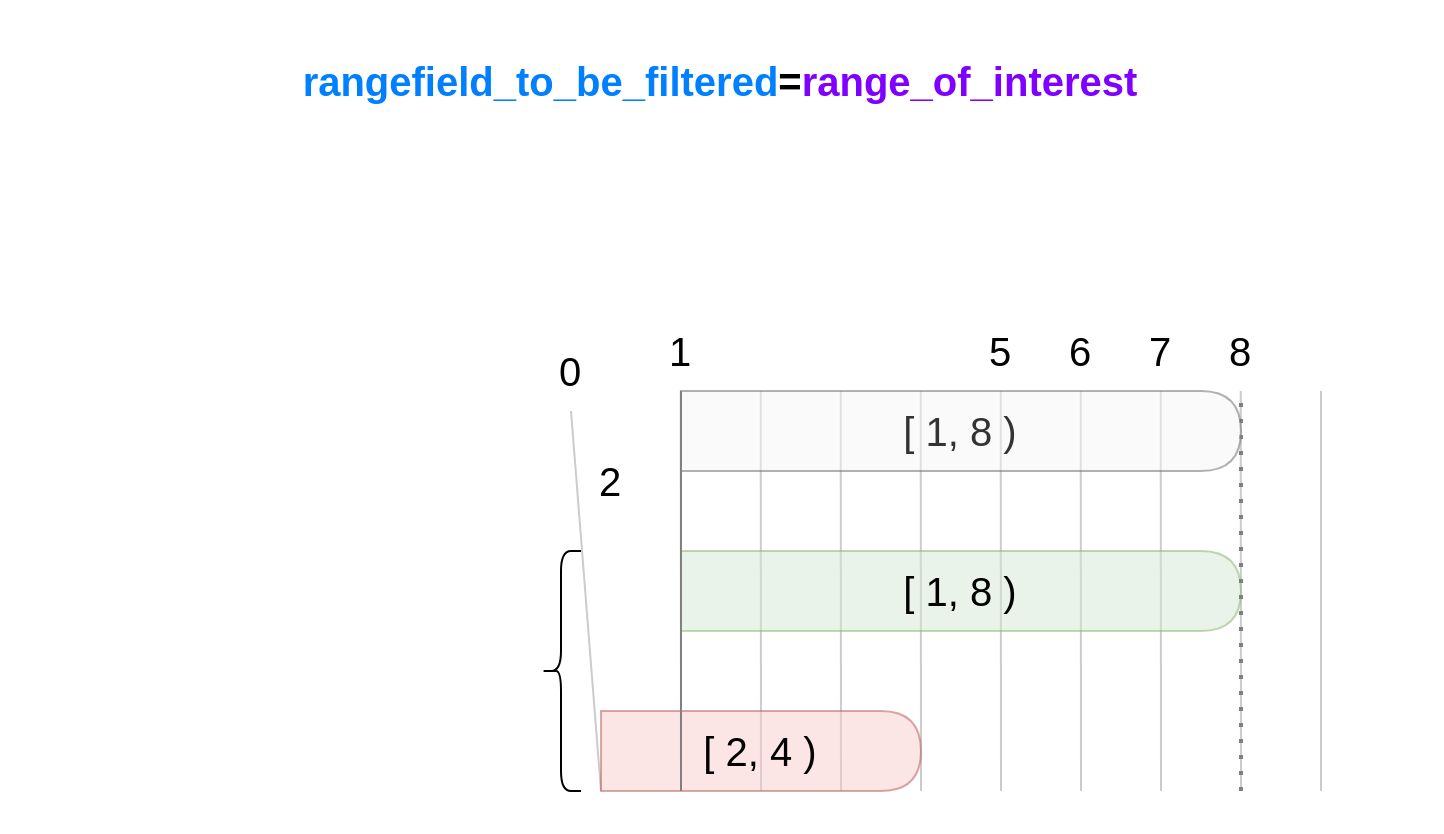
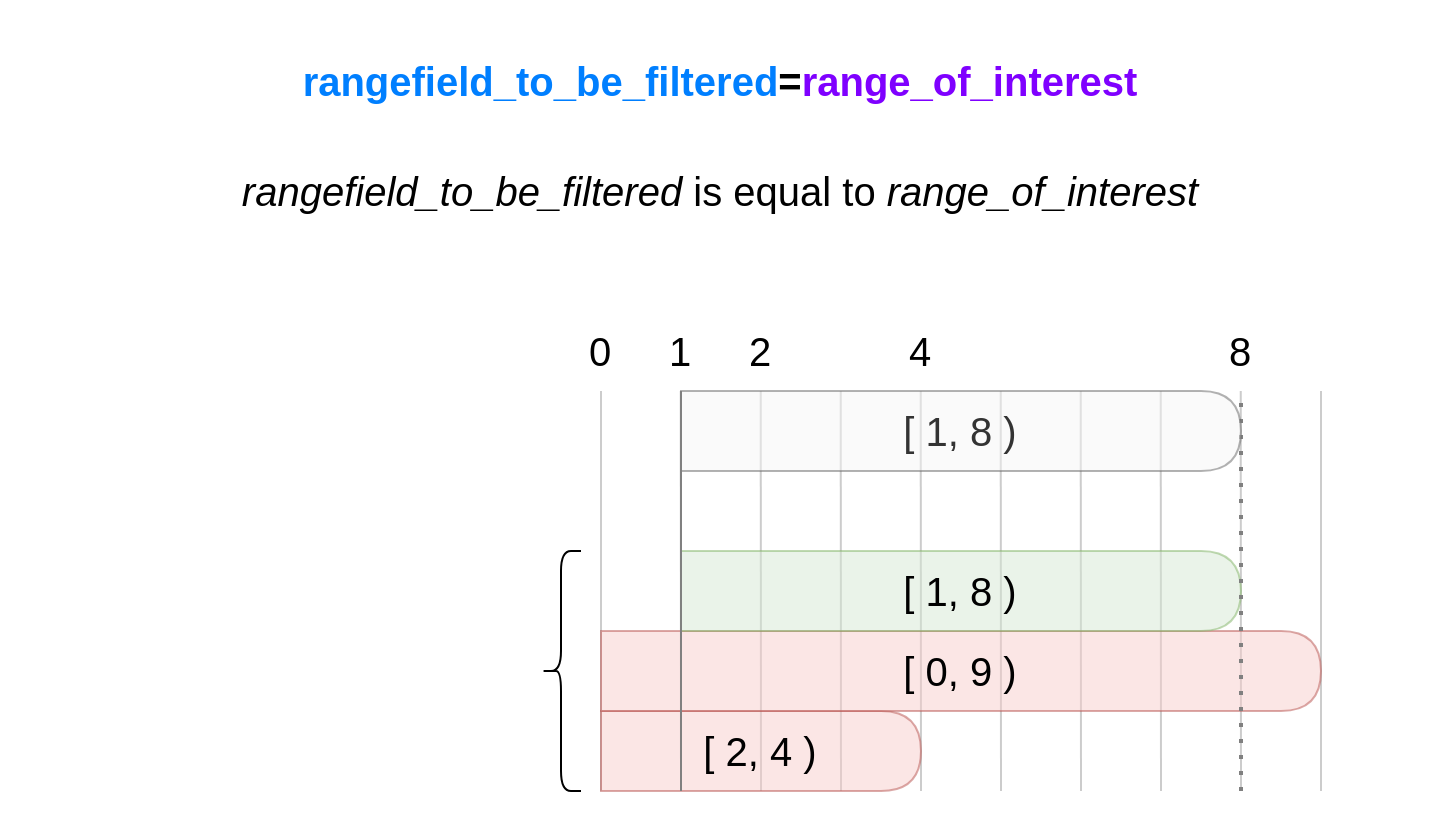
node "rangefield_to_be_filtered is equal to range_of_interest": added
node "4": added
node "5": removed
node "6": removed
node "7": removed
node "0": moved (571, 371) -> (601, 351)
node "2": moved (611, 481) -> (761, 351)
node "[ 0, 9 )": added
